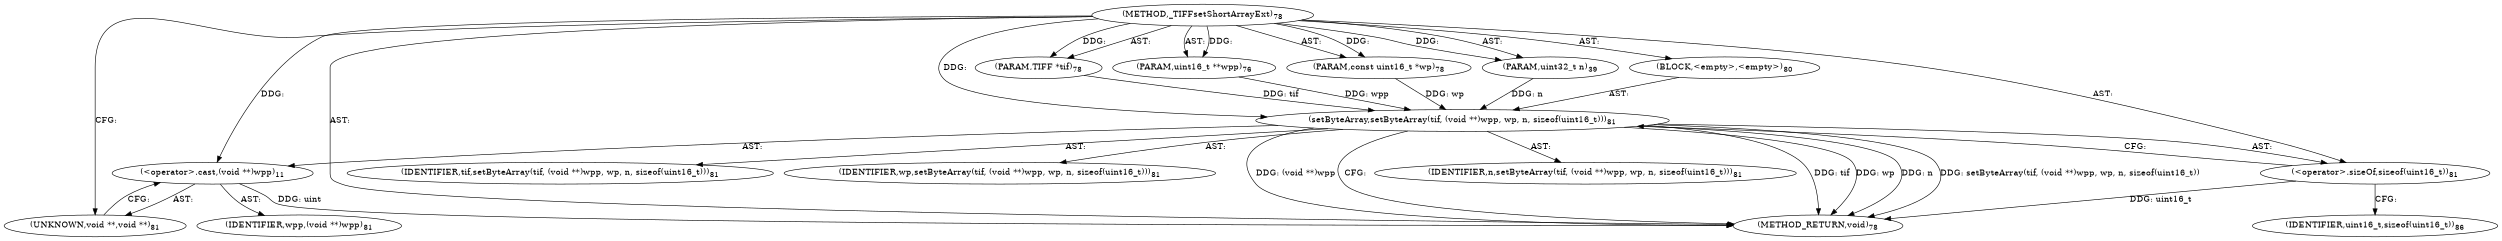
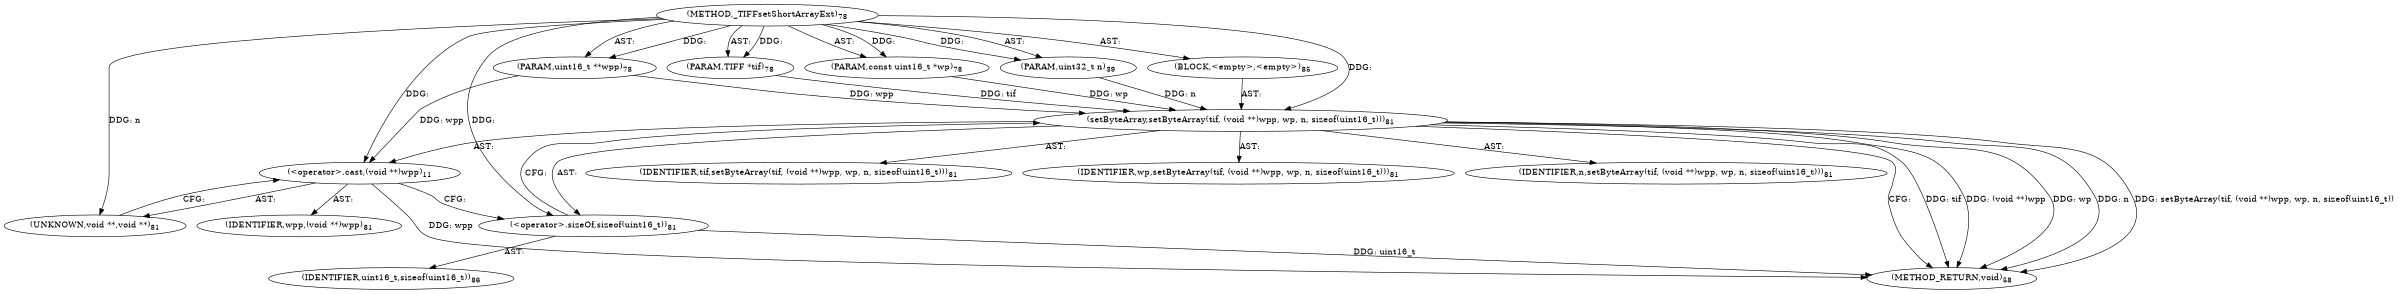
node "(PARAM,uint16_t **wpp)": text "76" -> "78"
node "(BLOCK,<empty>,<empty>)": text "80" -> "85"
edge "(METHOD,_TIFFsetShortArrayExt)" -> "(<operator>.sizeOf,sizeof(uint16_t))": label "AST: " -> "DDG: "
edge "(PARAM,uint16_t **wpp)" -> "(<operator>.cast,(void **)wpp)": added, label "DDG: wpp"
edge "(METHOD,_TIFFsetShortArrayExt)" -> "(UNKNOWN,void **,void **)": label "CFG: " -> "DDG: n"
edge "(<operator>.cast,(void **)wpp)" -> "(METHOD_RETURN,void)": label "DDG: uint" -> "DDG: wpp"
edge "(<operator>.sizeOf,sizeof(uint16_t))" -> "(IDENTIFIER,uint16_t,sizeof(uint16_t))": label "CFG: " -> "AST: "
edge "(METHOD,_TIFFsetShortArrayExt)" -> "(METHOD_RETURN,void)": removed, label "AST:"
edge "(<operator>.cast,(void **)wpp)" -> "(<operator>.sizeOf,sizeof(uint16_t))": added, label "CFG:"
node "(METHOD_RETURN,void)": text "78" -> "58"
